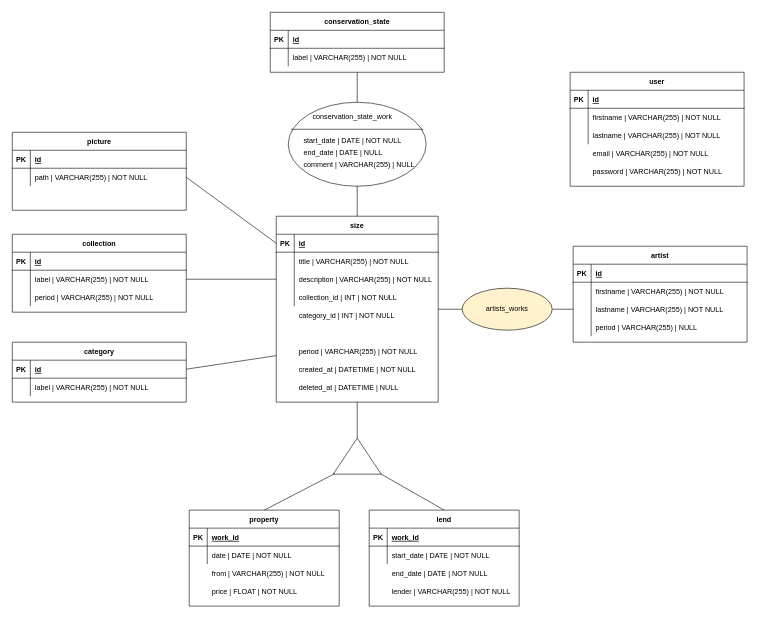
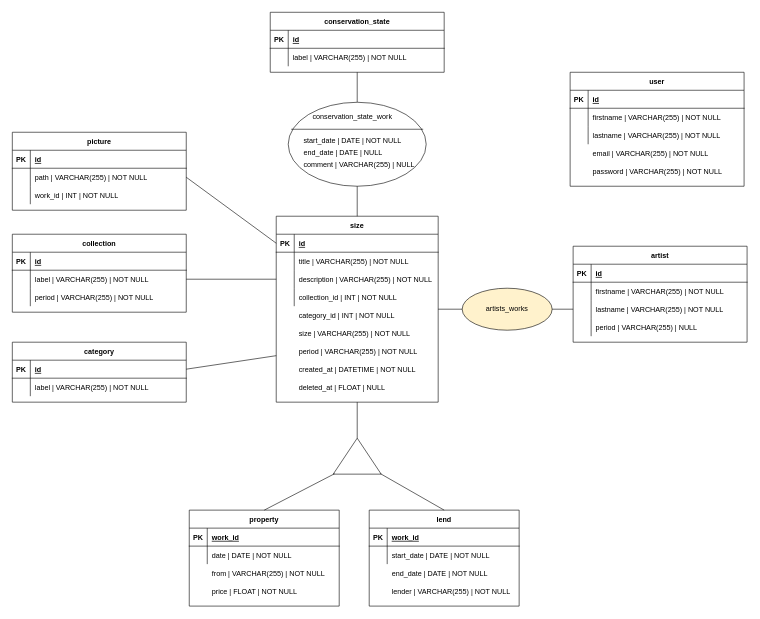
node "work_id | INT | NOT NULL": added
node "size | VARCHAR(255) | NOT NULL": added
node "deleted_at | DATETIME | NULL": label "deleted_at | DATETIME | NULL" -> "deleted_at | FLOAT | NULL"
